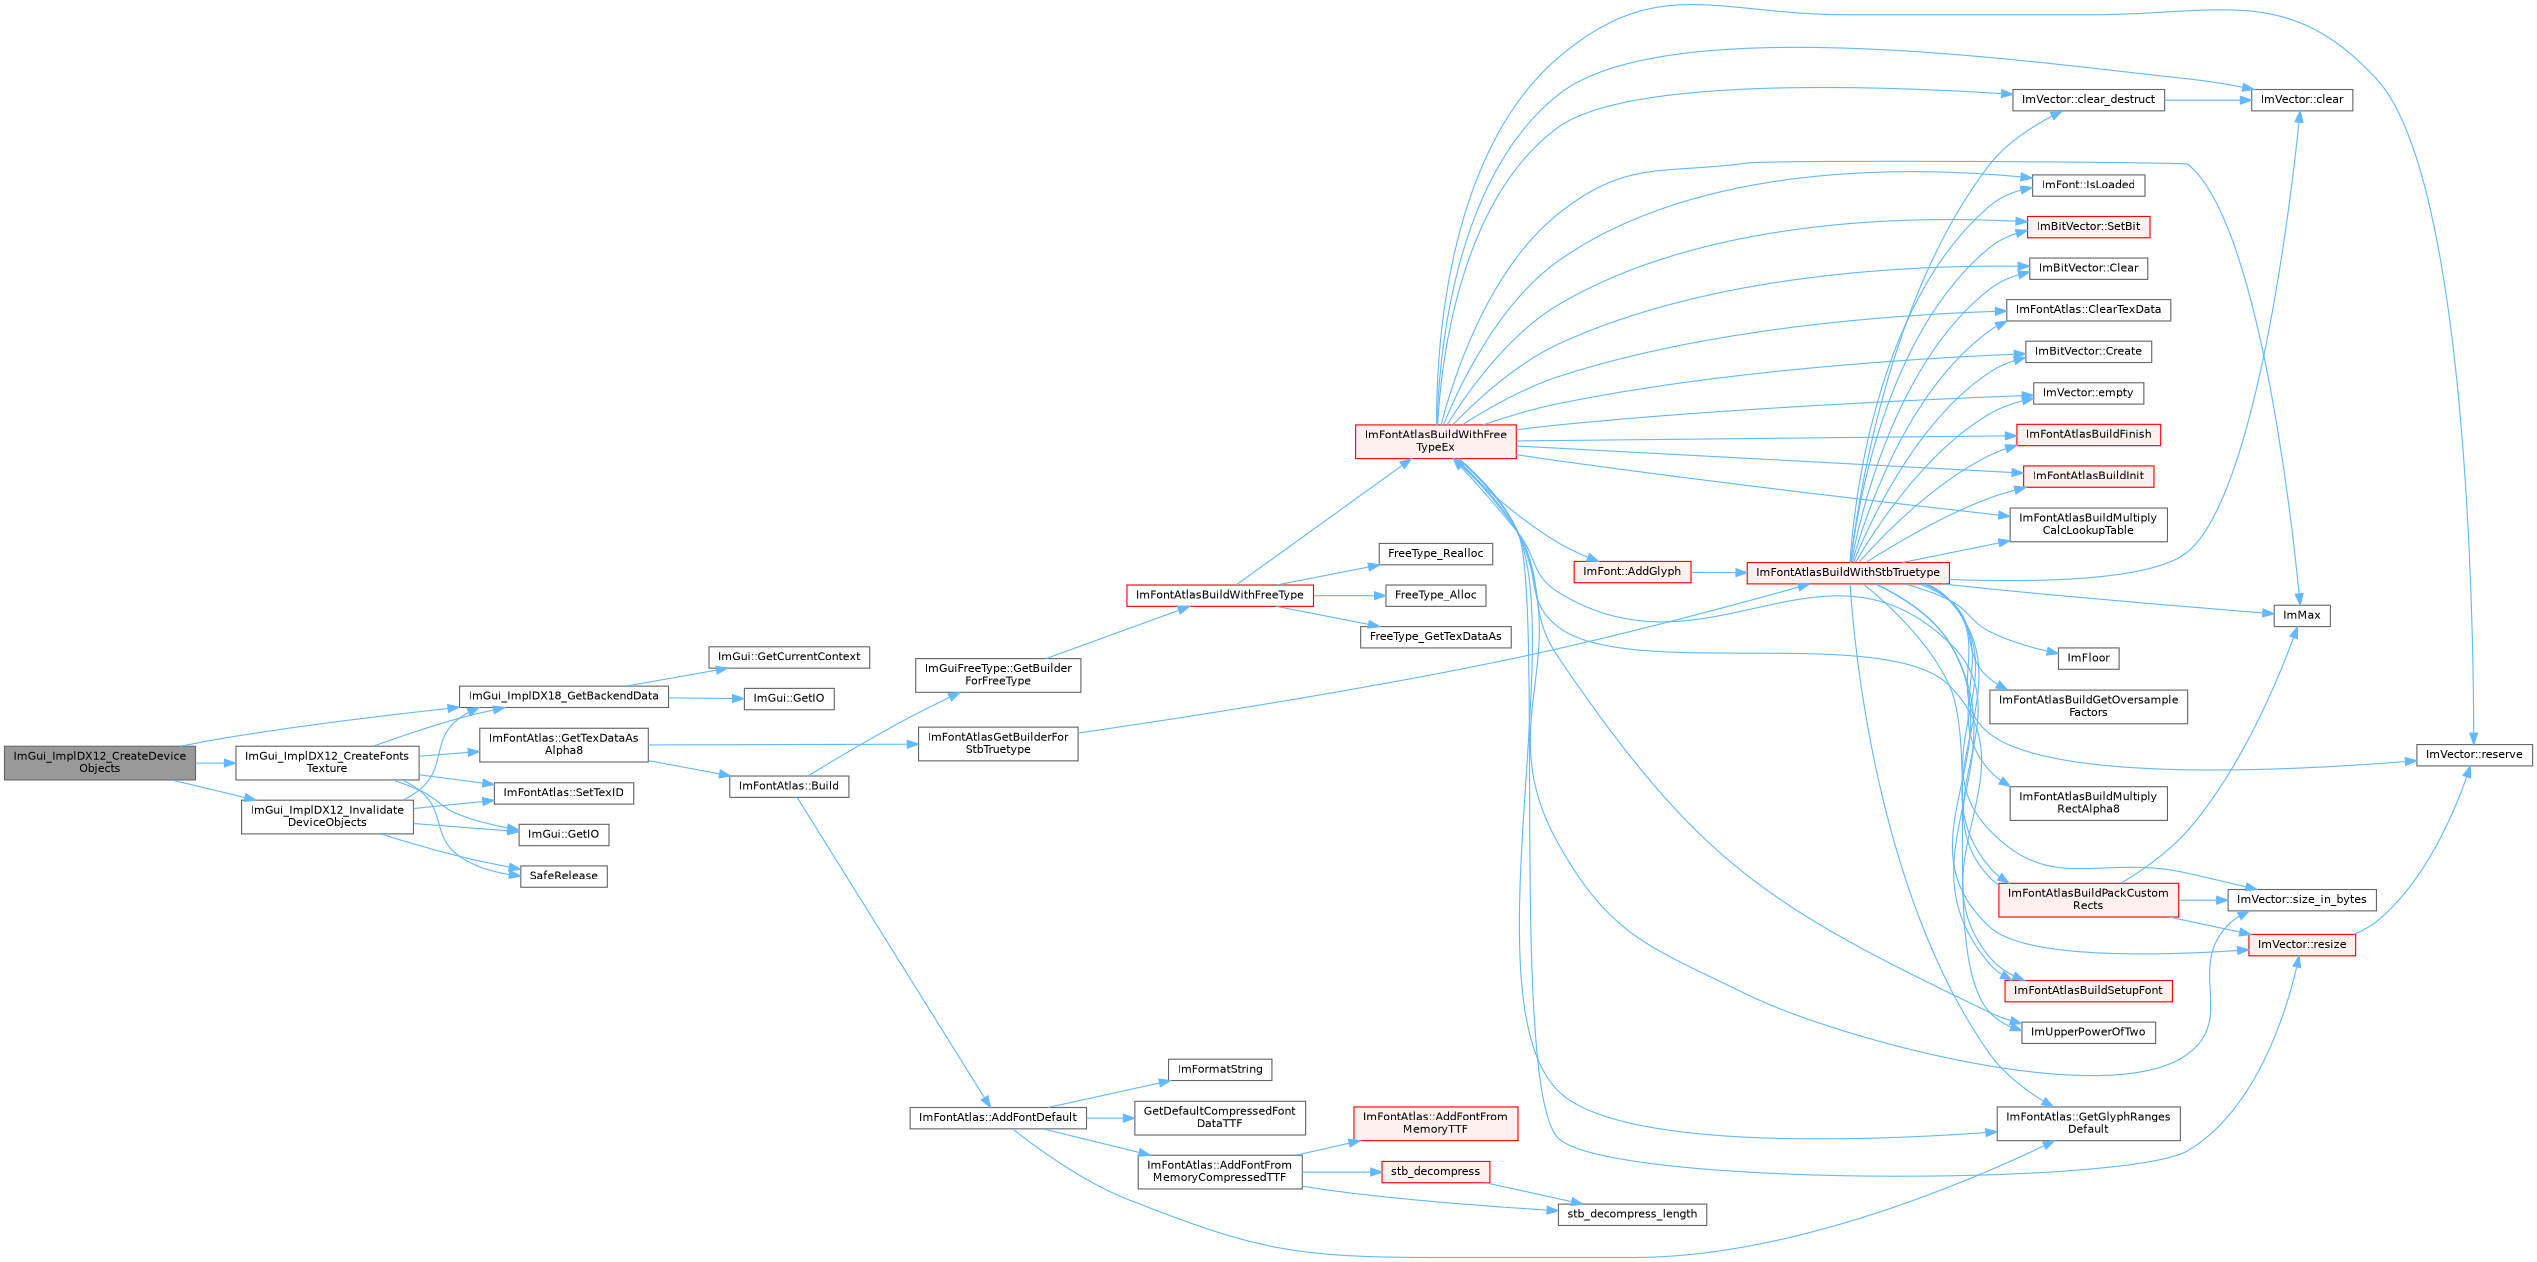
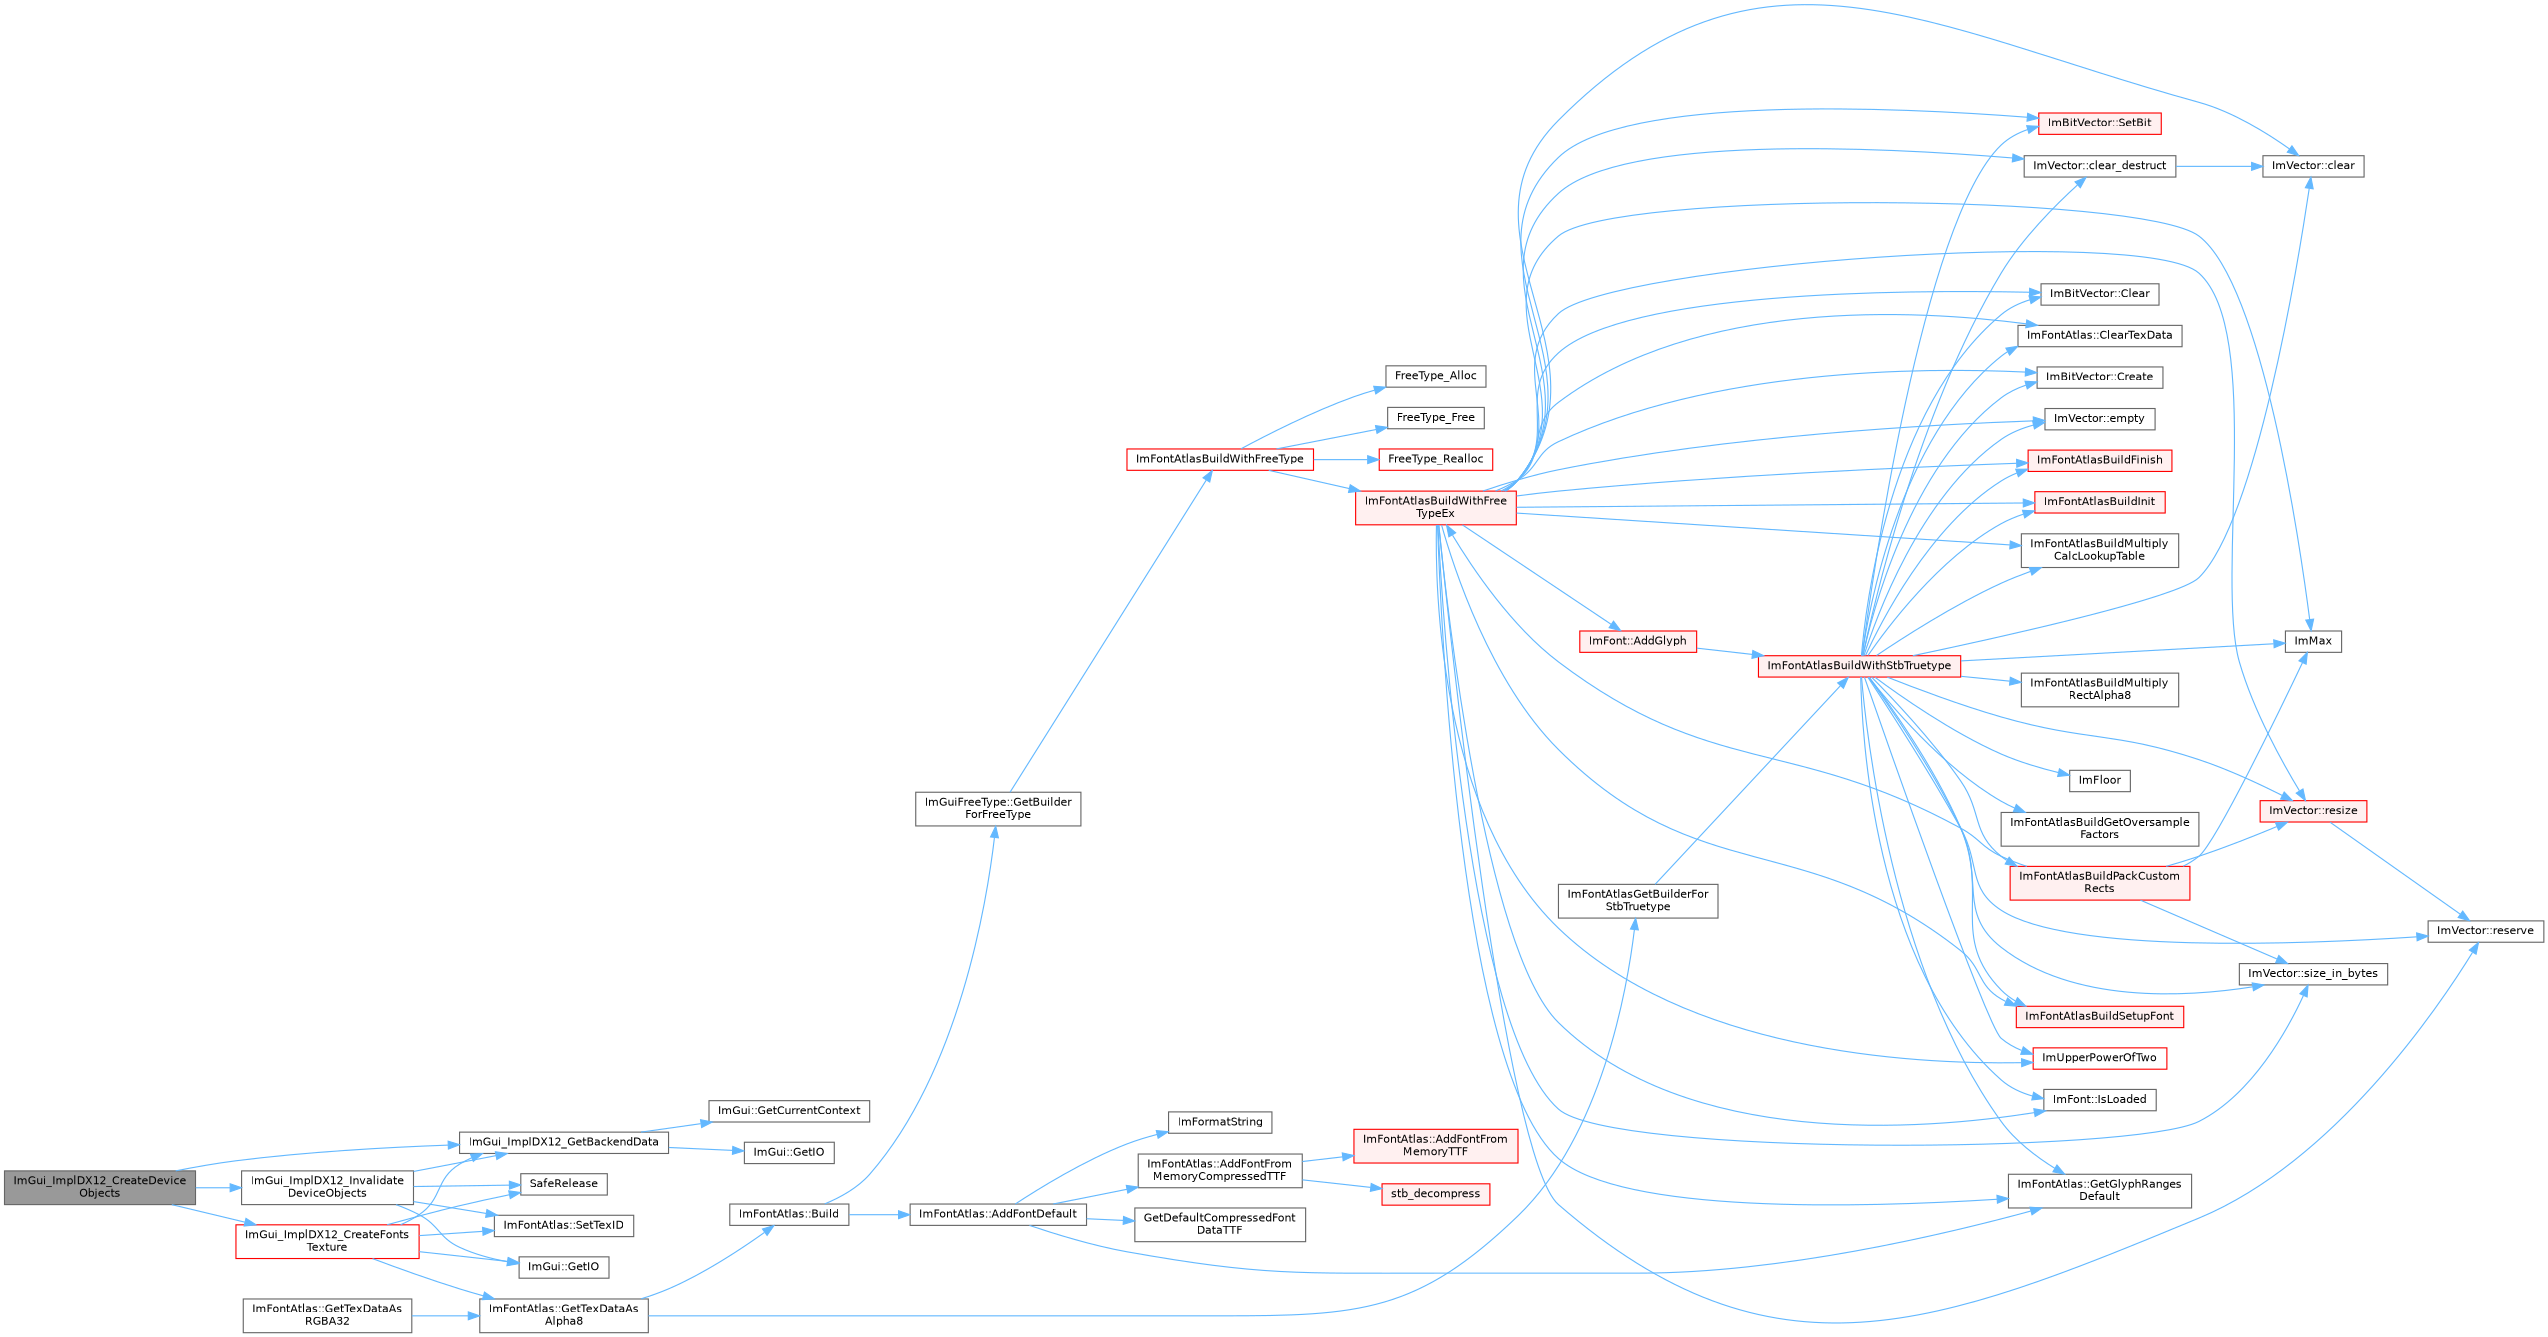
node "FreeType_Realloc": color grey40 -> red
node "FreeType_GetTexDataAs": label "FreeType_GetTexDataAs" -> "FreeType_Free"
node "ImGui_ImplDX18_GetBackendData": label "ImGui_ImplDX18_GetBackendData" -> "ImGui_ImplDX12_GetBackendData"
node "ImGui_ImplDX12_CreateFonts Texture": color grey40 -> red
node "ImUpperPowerOfTwo": color grey40 -> red
node "stb_decompress_length": removed
node "ImFontAtlas::GetTexDataAs RGBA32": added
